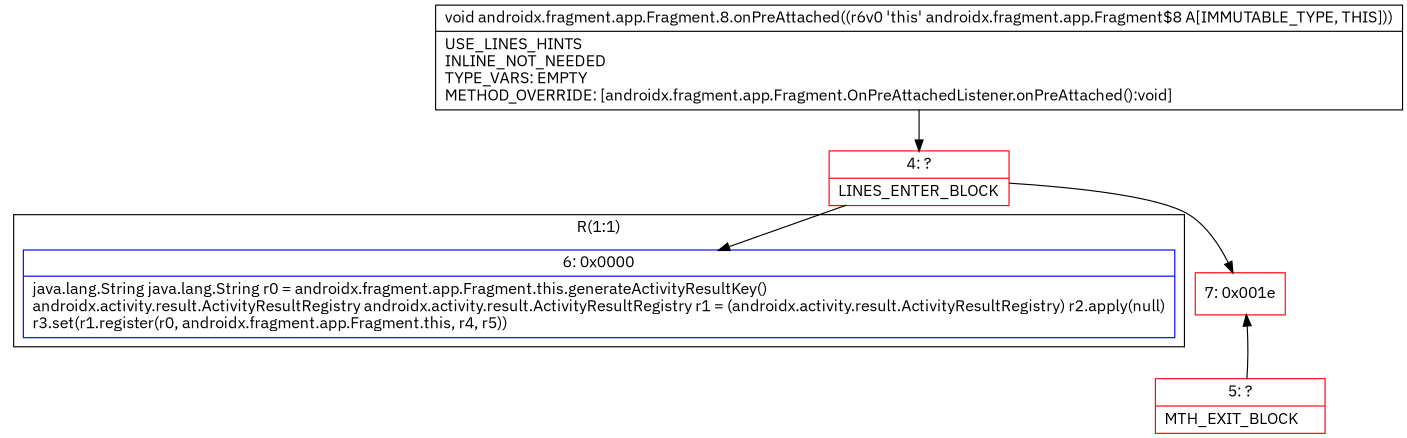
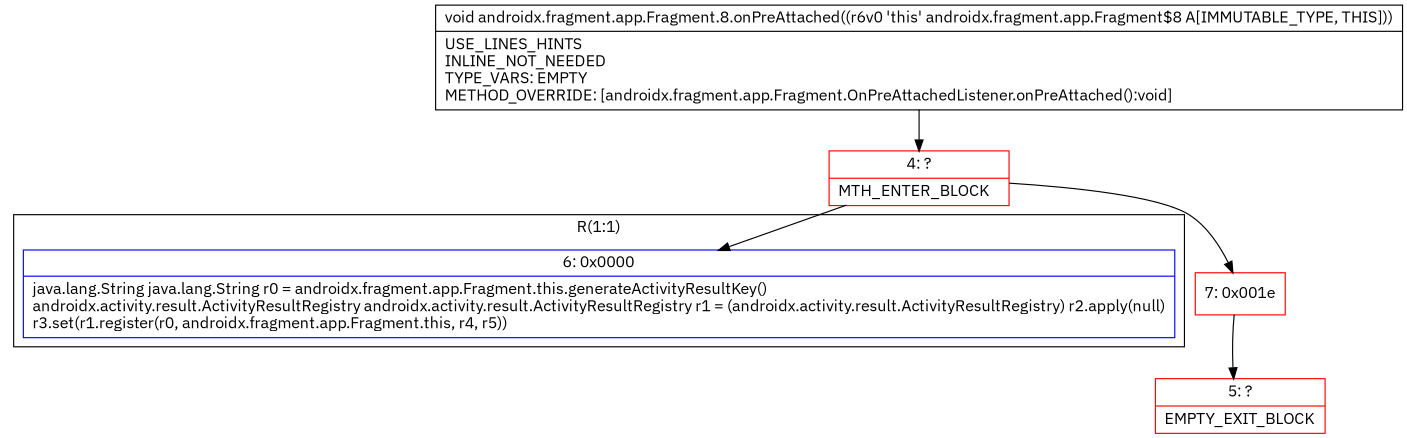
node "4: ?": text "LINES_ENTER_BLOCK" -> "MTH_ENTER_BLOCK"
edge "5: ?" -> "7: 0x001e": reversed
node "5: ?": text "MTH_EXIT_BLOCK" -> "EMPTY_EXIT_BLOCK"
